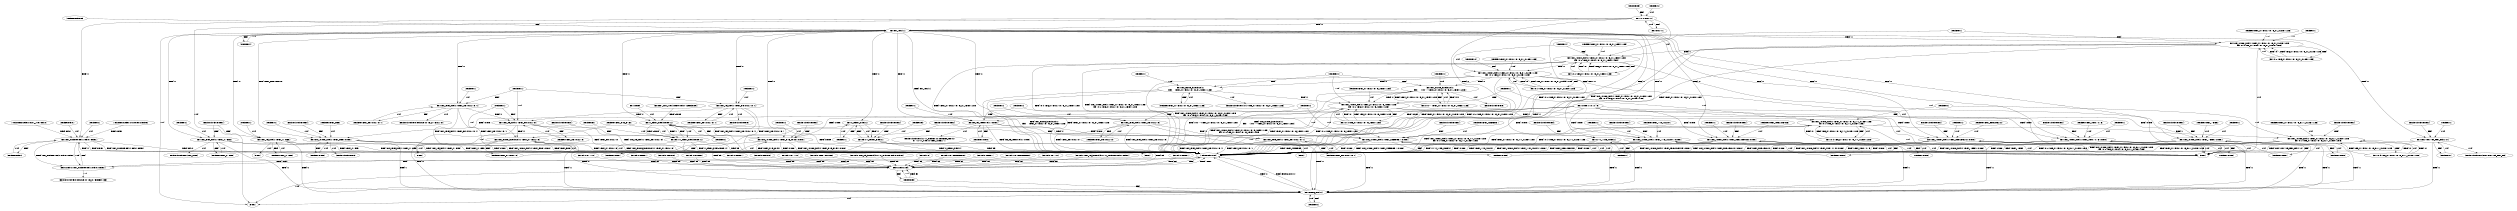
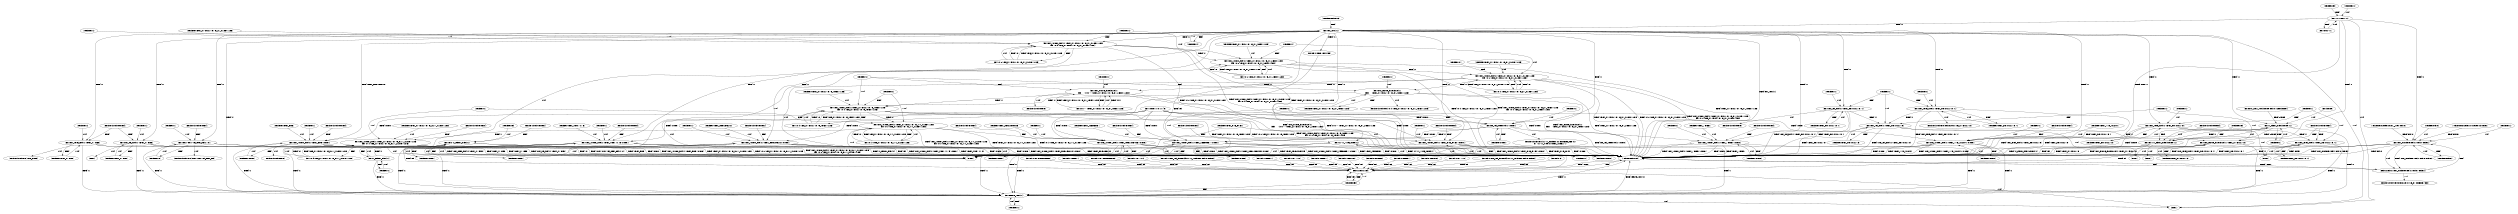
edge "(Call,lock_sock(sk))" -> "(Call,sk_detach_filter(sk))": now "(Call,lock_sock(sk))" -> "(Call,ret = -EOPNOTSUPP)"
